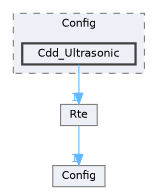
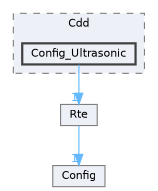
cluster "Config": label "Config" -> "Cdd"
node "Cdd_Ultrasonic": label "Cdd_Ultrasonic" -> "Config_Ultrasonic"
